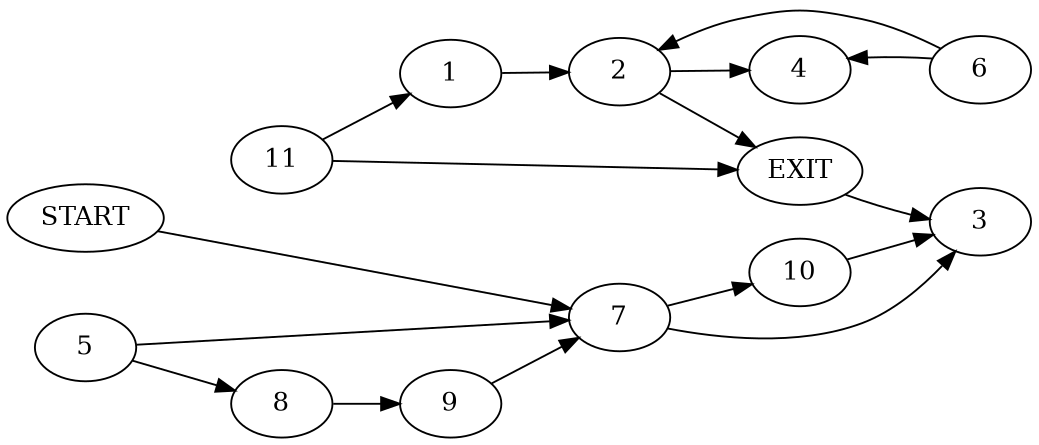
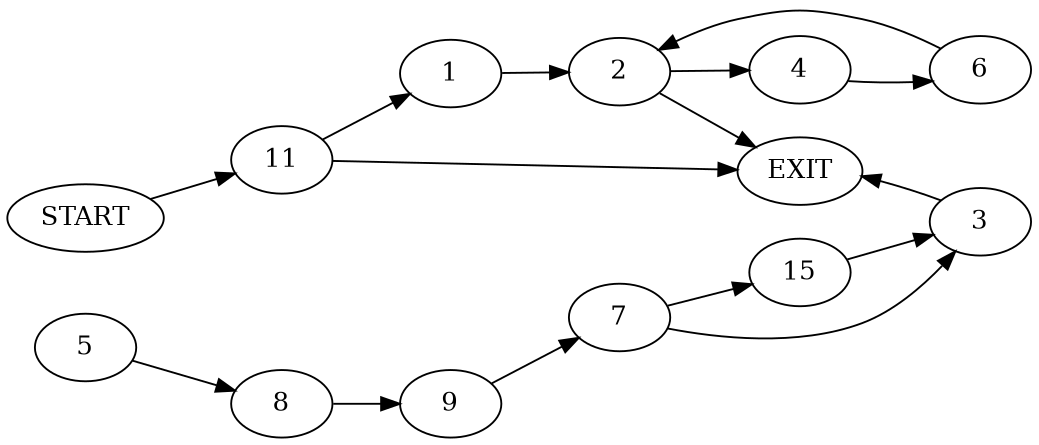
edge "6" -> "4": reversed
edge "EXIT" -> "3": reversed
edge "START" -> "7": now "START" -> "11"
node "10": label "10" -> "15"
edge "5" -> "7": removed
